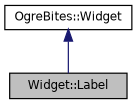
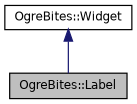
node "Widget::Label": label "Widget::Label" -> "OgreBites::Label"
